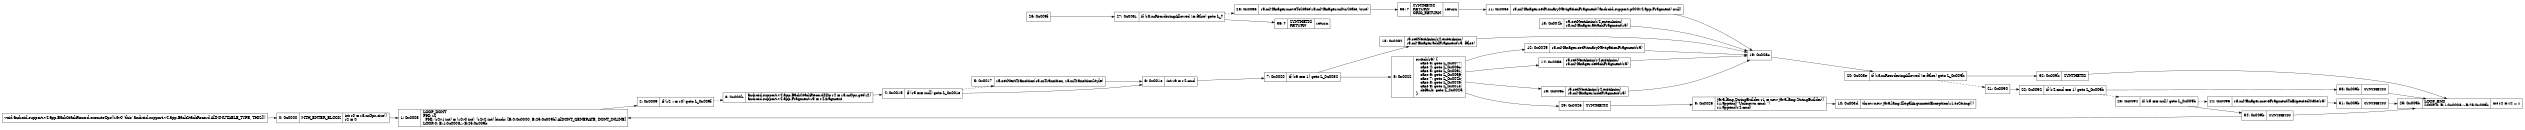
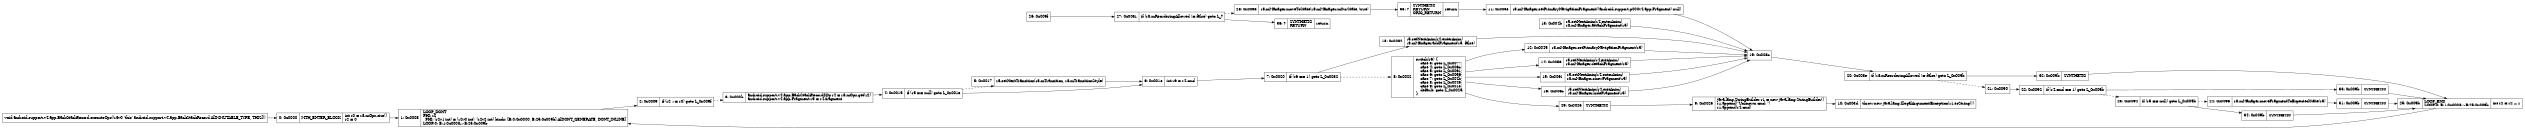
edge "7: 0x0020" -> "8: 0x0022": style solid -> dashed
node "15: 0x0061": added
edge "34: 0x009b" -> "1: 0x0008": now "25: 0x009b" -> "1: 0x0008"
